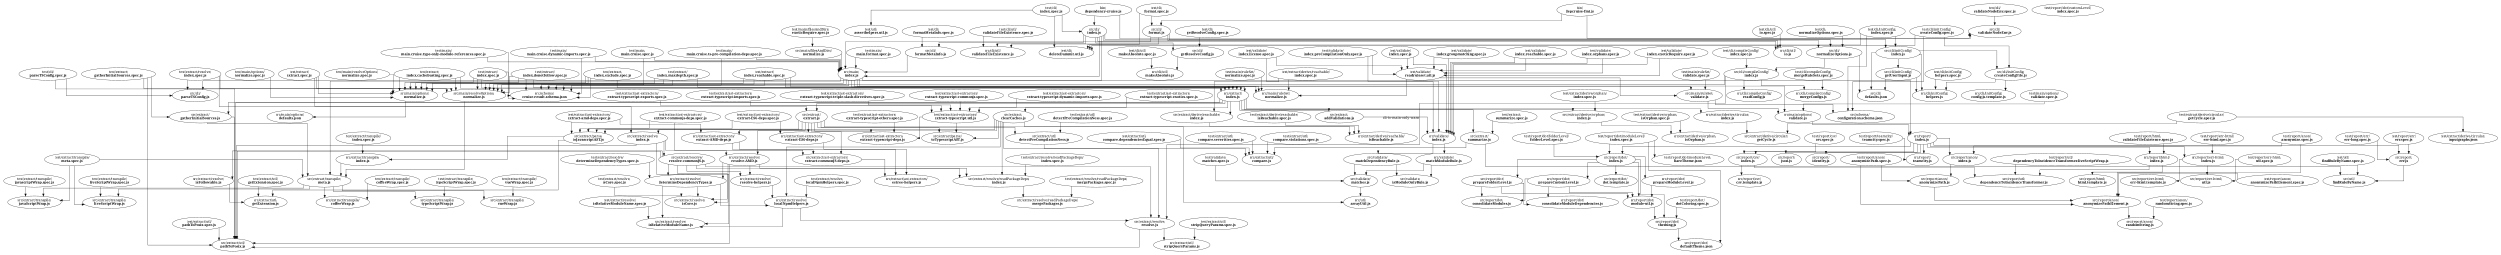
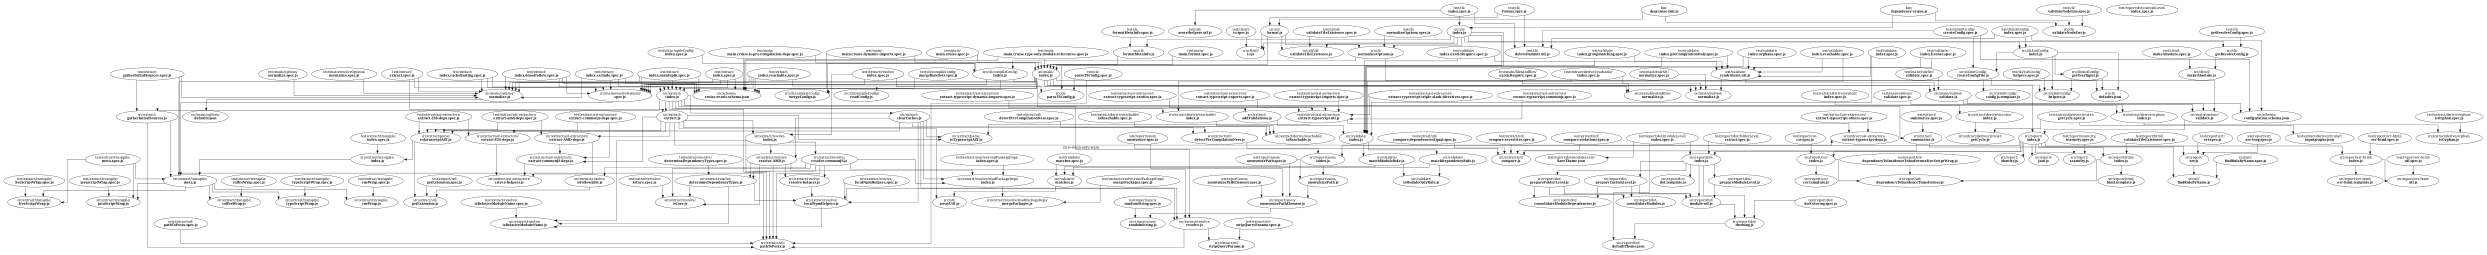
edge "src/main/filesAndDirs/" -> "src/main/": reversed
node "src/main/resolveOptions/": text "normalize.js" -> "spec.js"
node "test/report/dot/folderLevel/": text "folderLevel.spec.js" -> "extract.spec.js"
